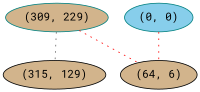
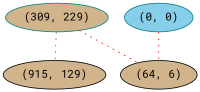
node "(315, 129)": label "(315, 129)" -> "(915, 129)"
